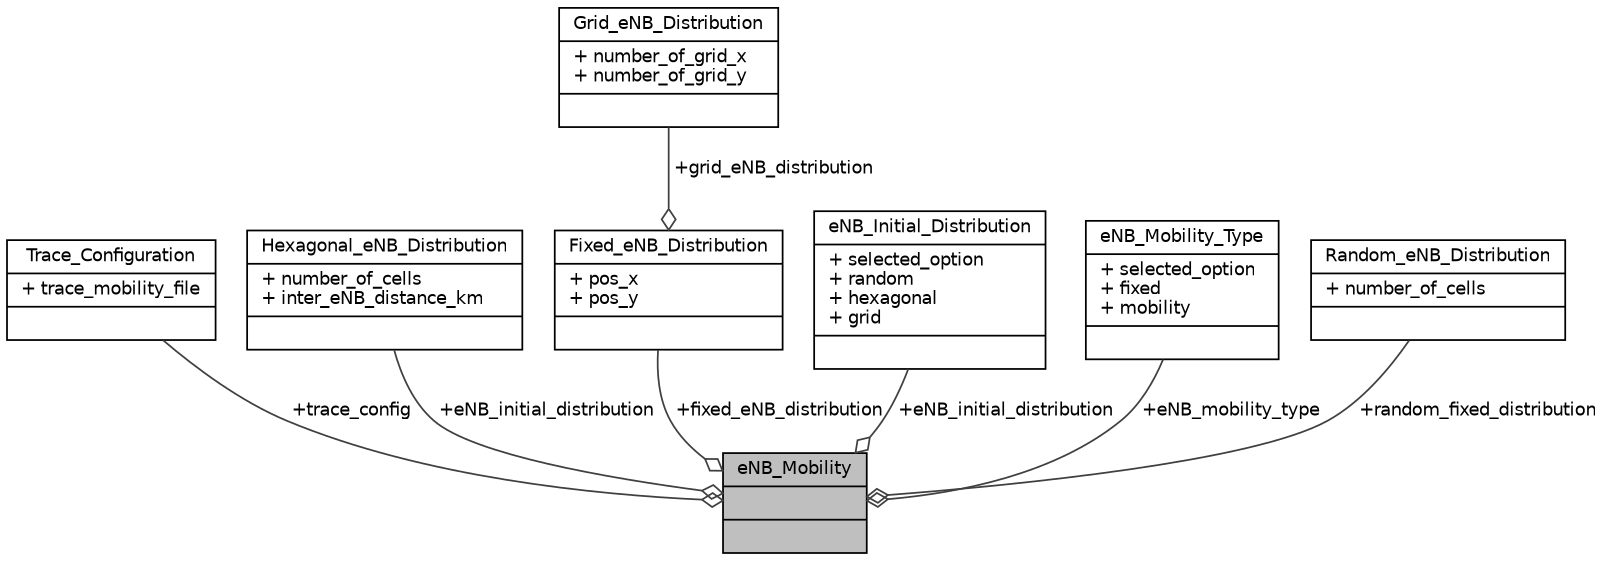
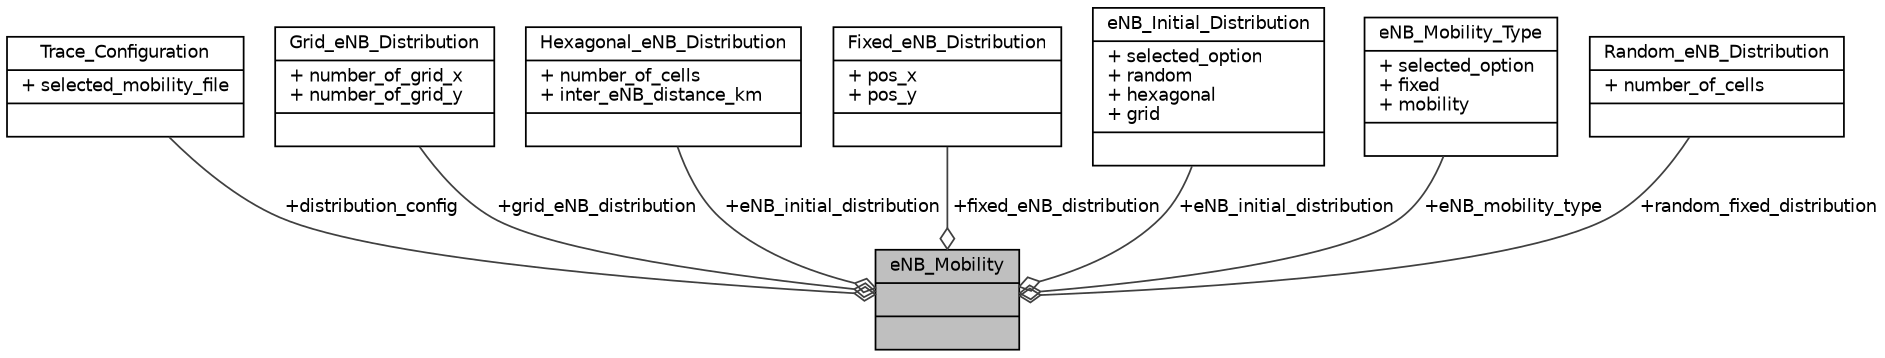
edge "Grid_eNB_Distribution" -> "Fixed_eNB_Distribution": now "Grid_eNB_Distribution" -> "eNB_Mobility"
node "Trace_Configuration": text "+ trace_mobility_file" -> "+ selected_mobility_file"
edge "Trace_Configuration" -> "eNB_Mobility": label " +trace_config" -> " +distribution_config"
